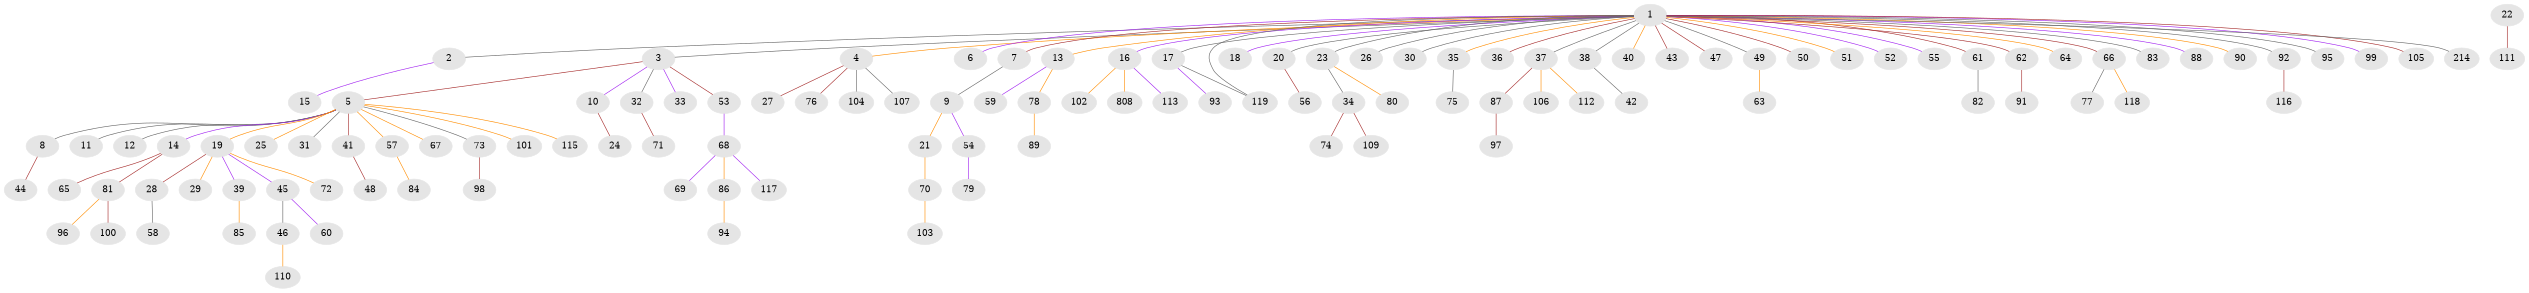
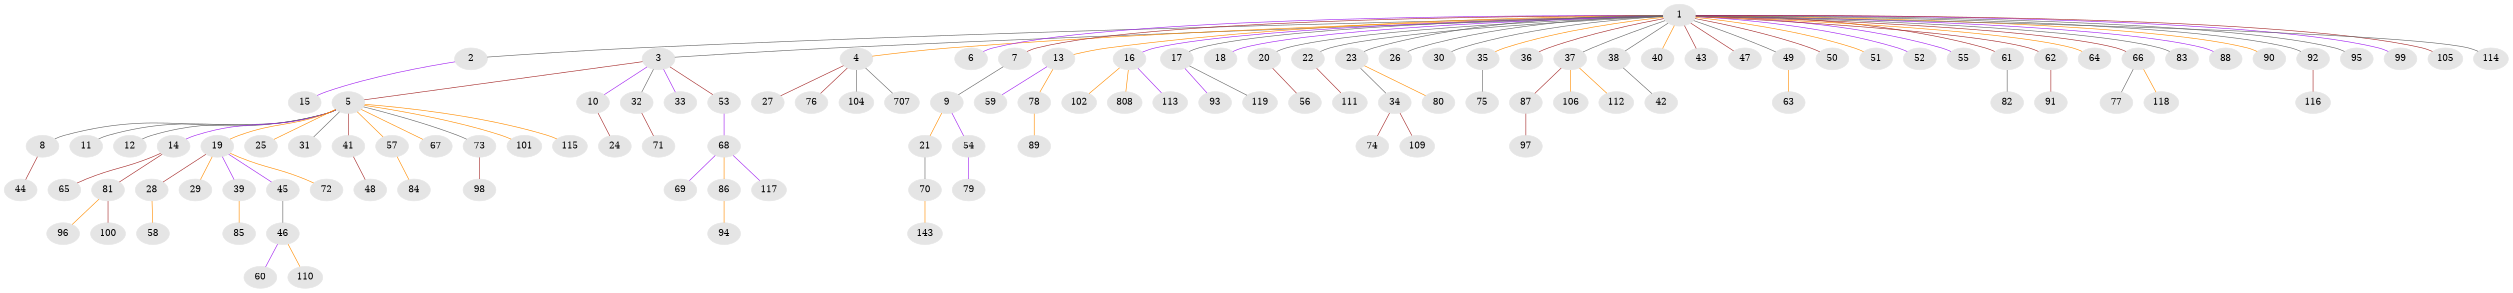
edge "1" -- "119": now "1" -- "22"
node "214": label "214" -> "114"
node "107": label "107" -> "707"
edge "21" -- "70": color darkorange -> gray40
edge "28" -- "58": color gray40 -> darkorange
edge "45" -- "60": now "46" -- "60"
node "103": label "103" -> "143"
